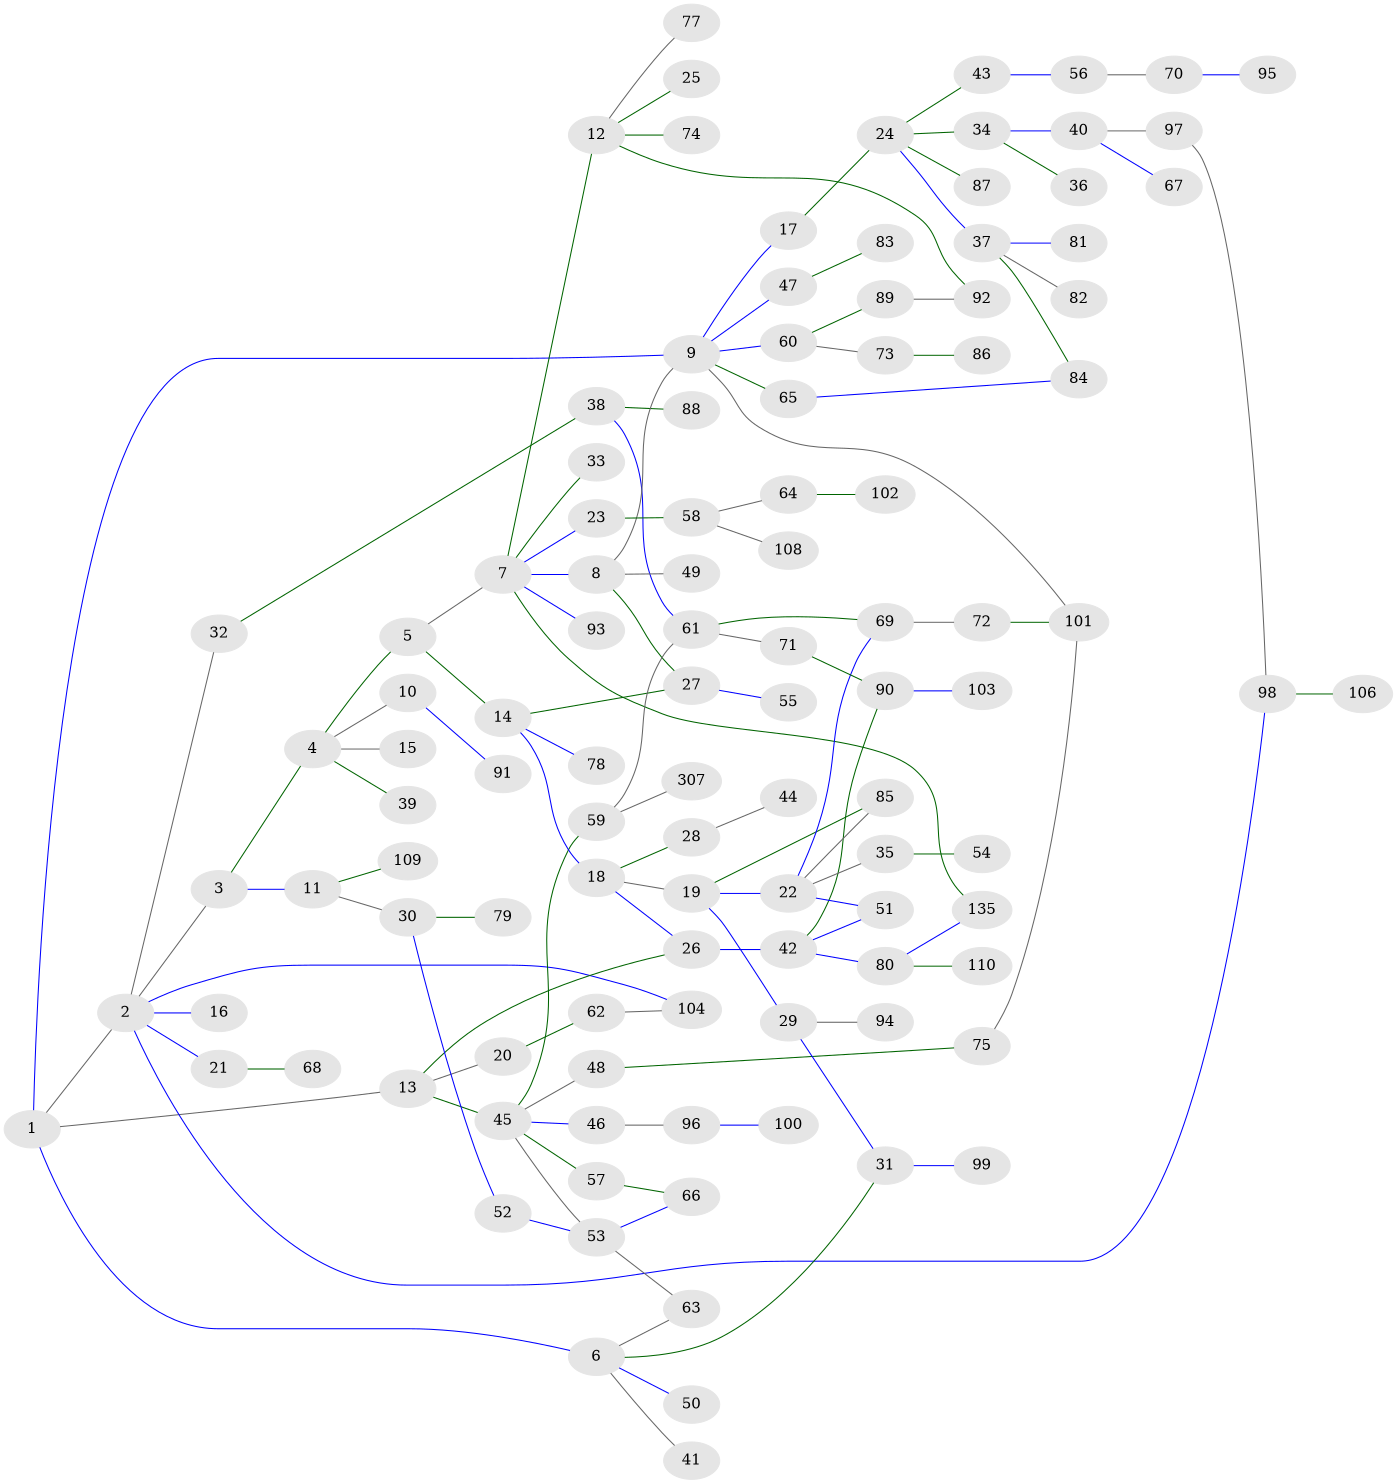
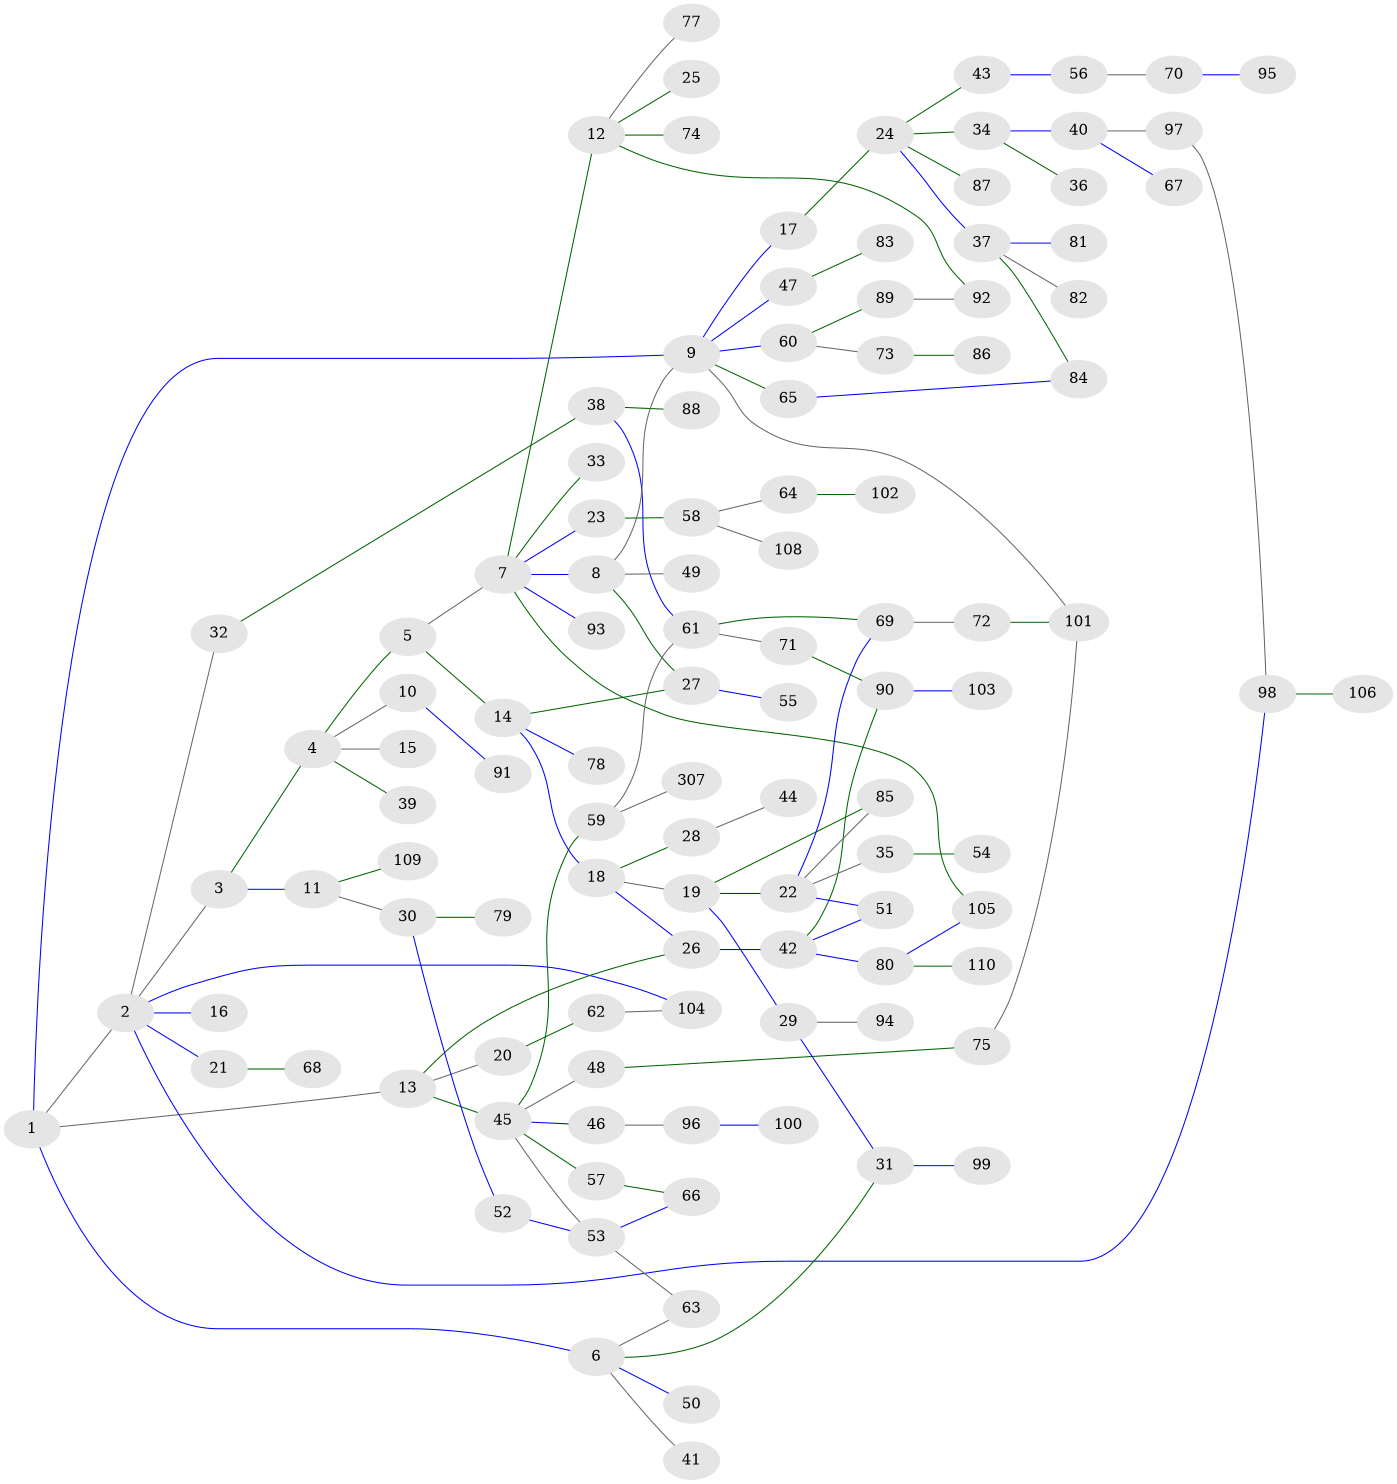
node "135": label "135" -> "105"
